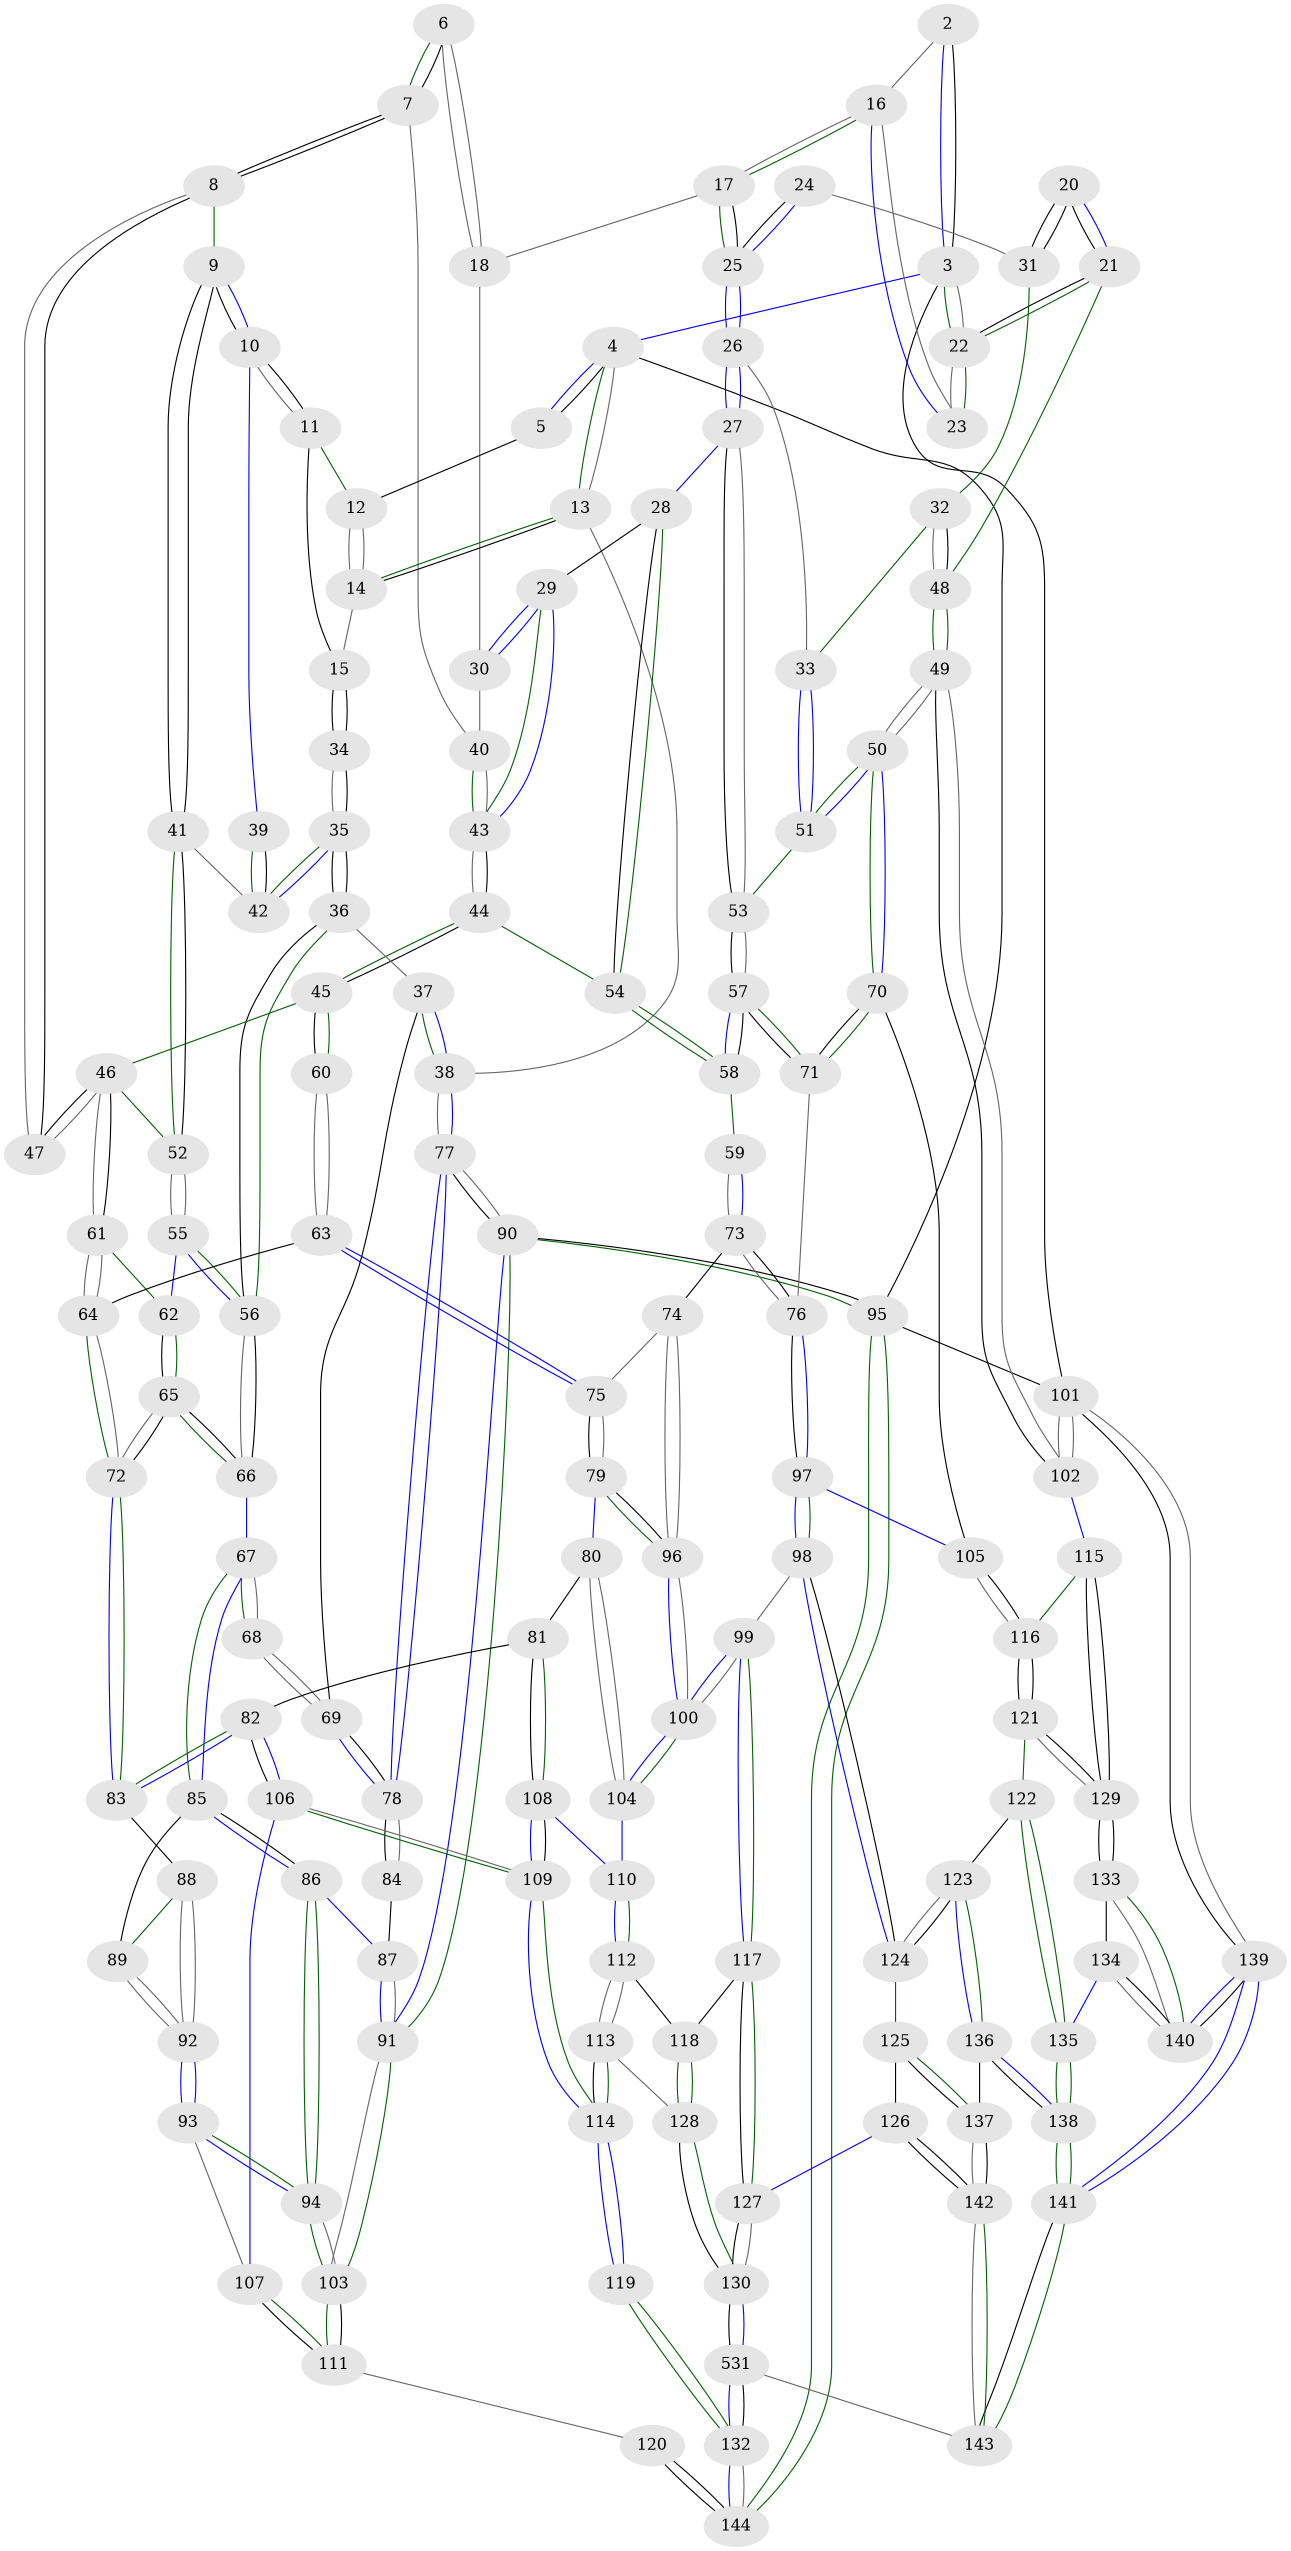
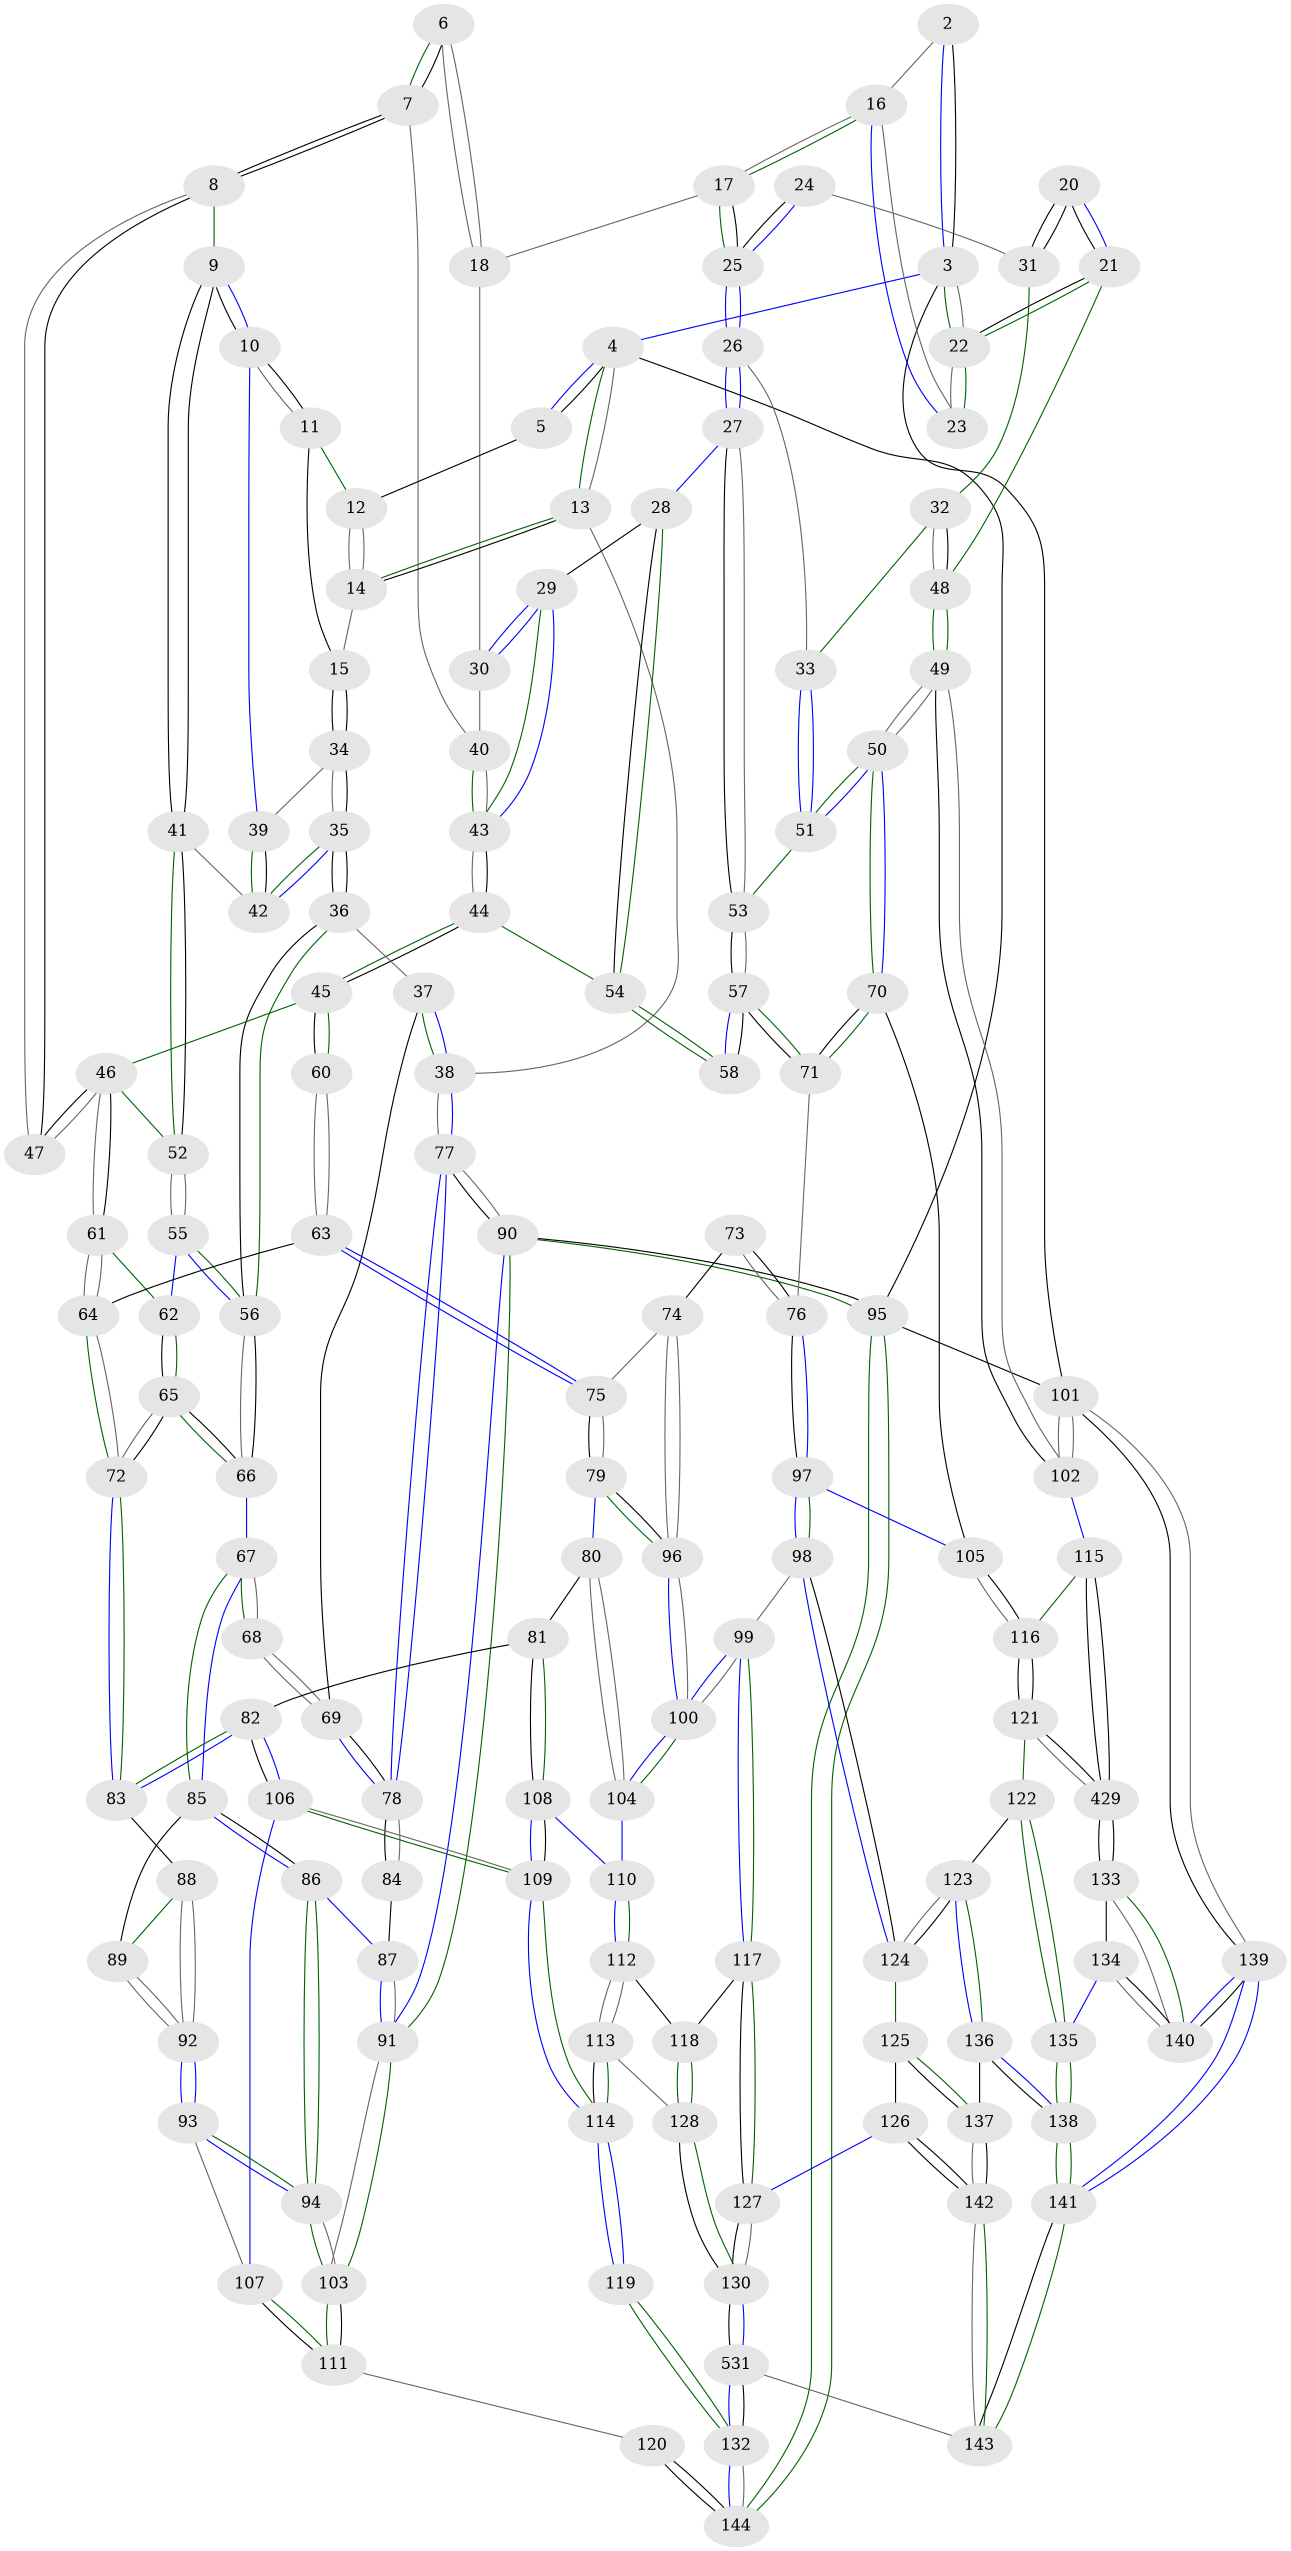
edge "34" -- "39": added
node "59": removed
node "129": label "129" -> "429"
